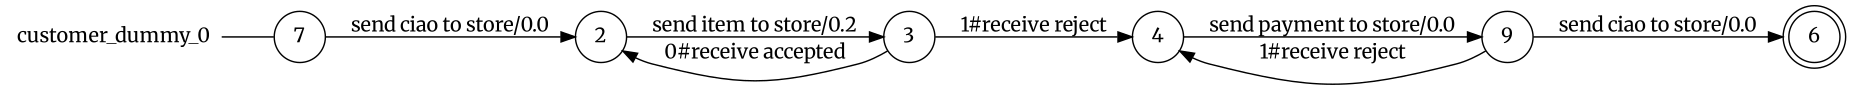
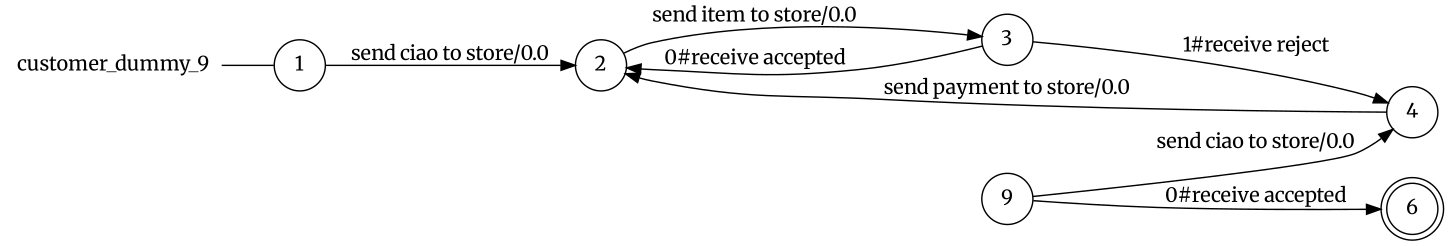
edge "2" -> "3": label "send item to store/0.2" -> "send item to store/0.0"
edge "9" -> "6": label "send ciao to store/0.0" -> "0#receive accepted"
node "customer_dummy_0": label "customer_dummy_0" -> "customer_dummy_9"
node "7": label "7" -> "1"
edge "4" -> "9": now "4" -> "2"
edge "9" -> "4": label "1#receive reject" -> "send ciao to store/0.0"
